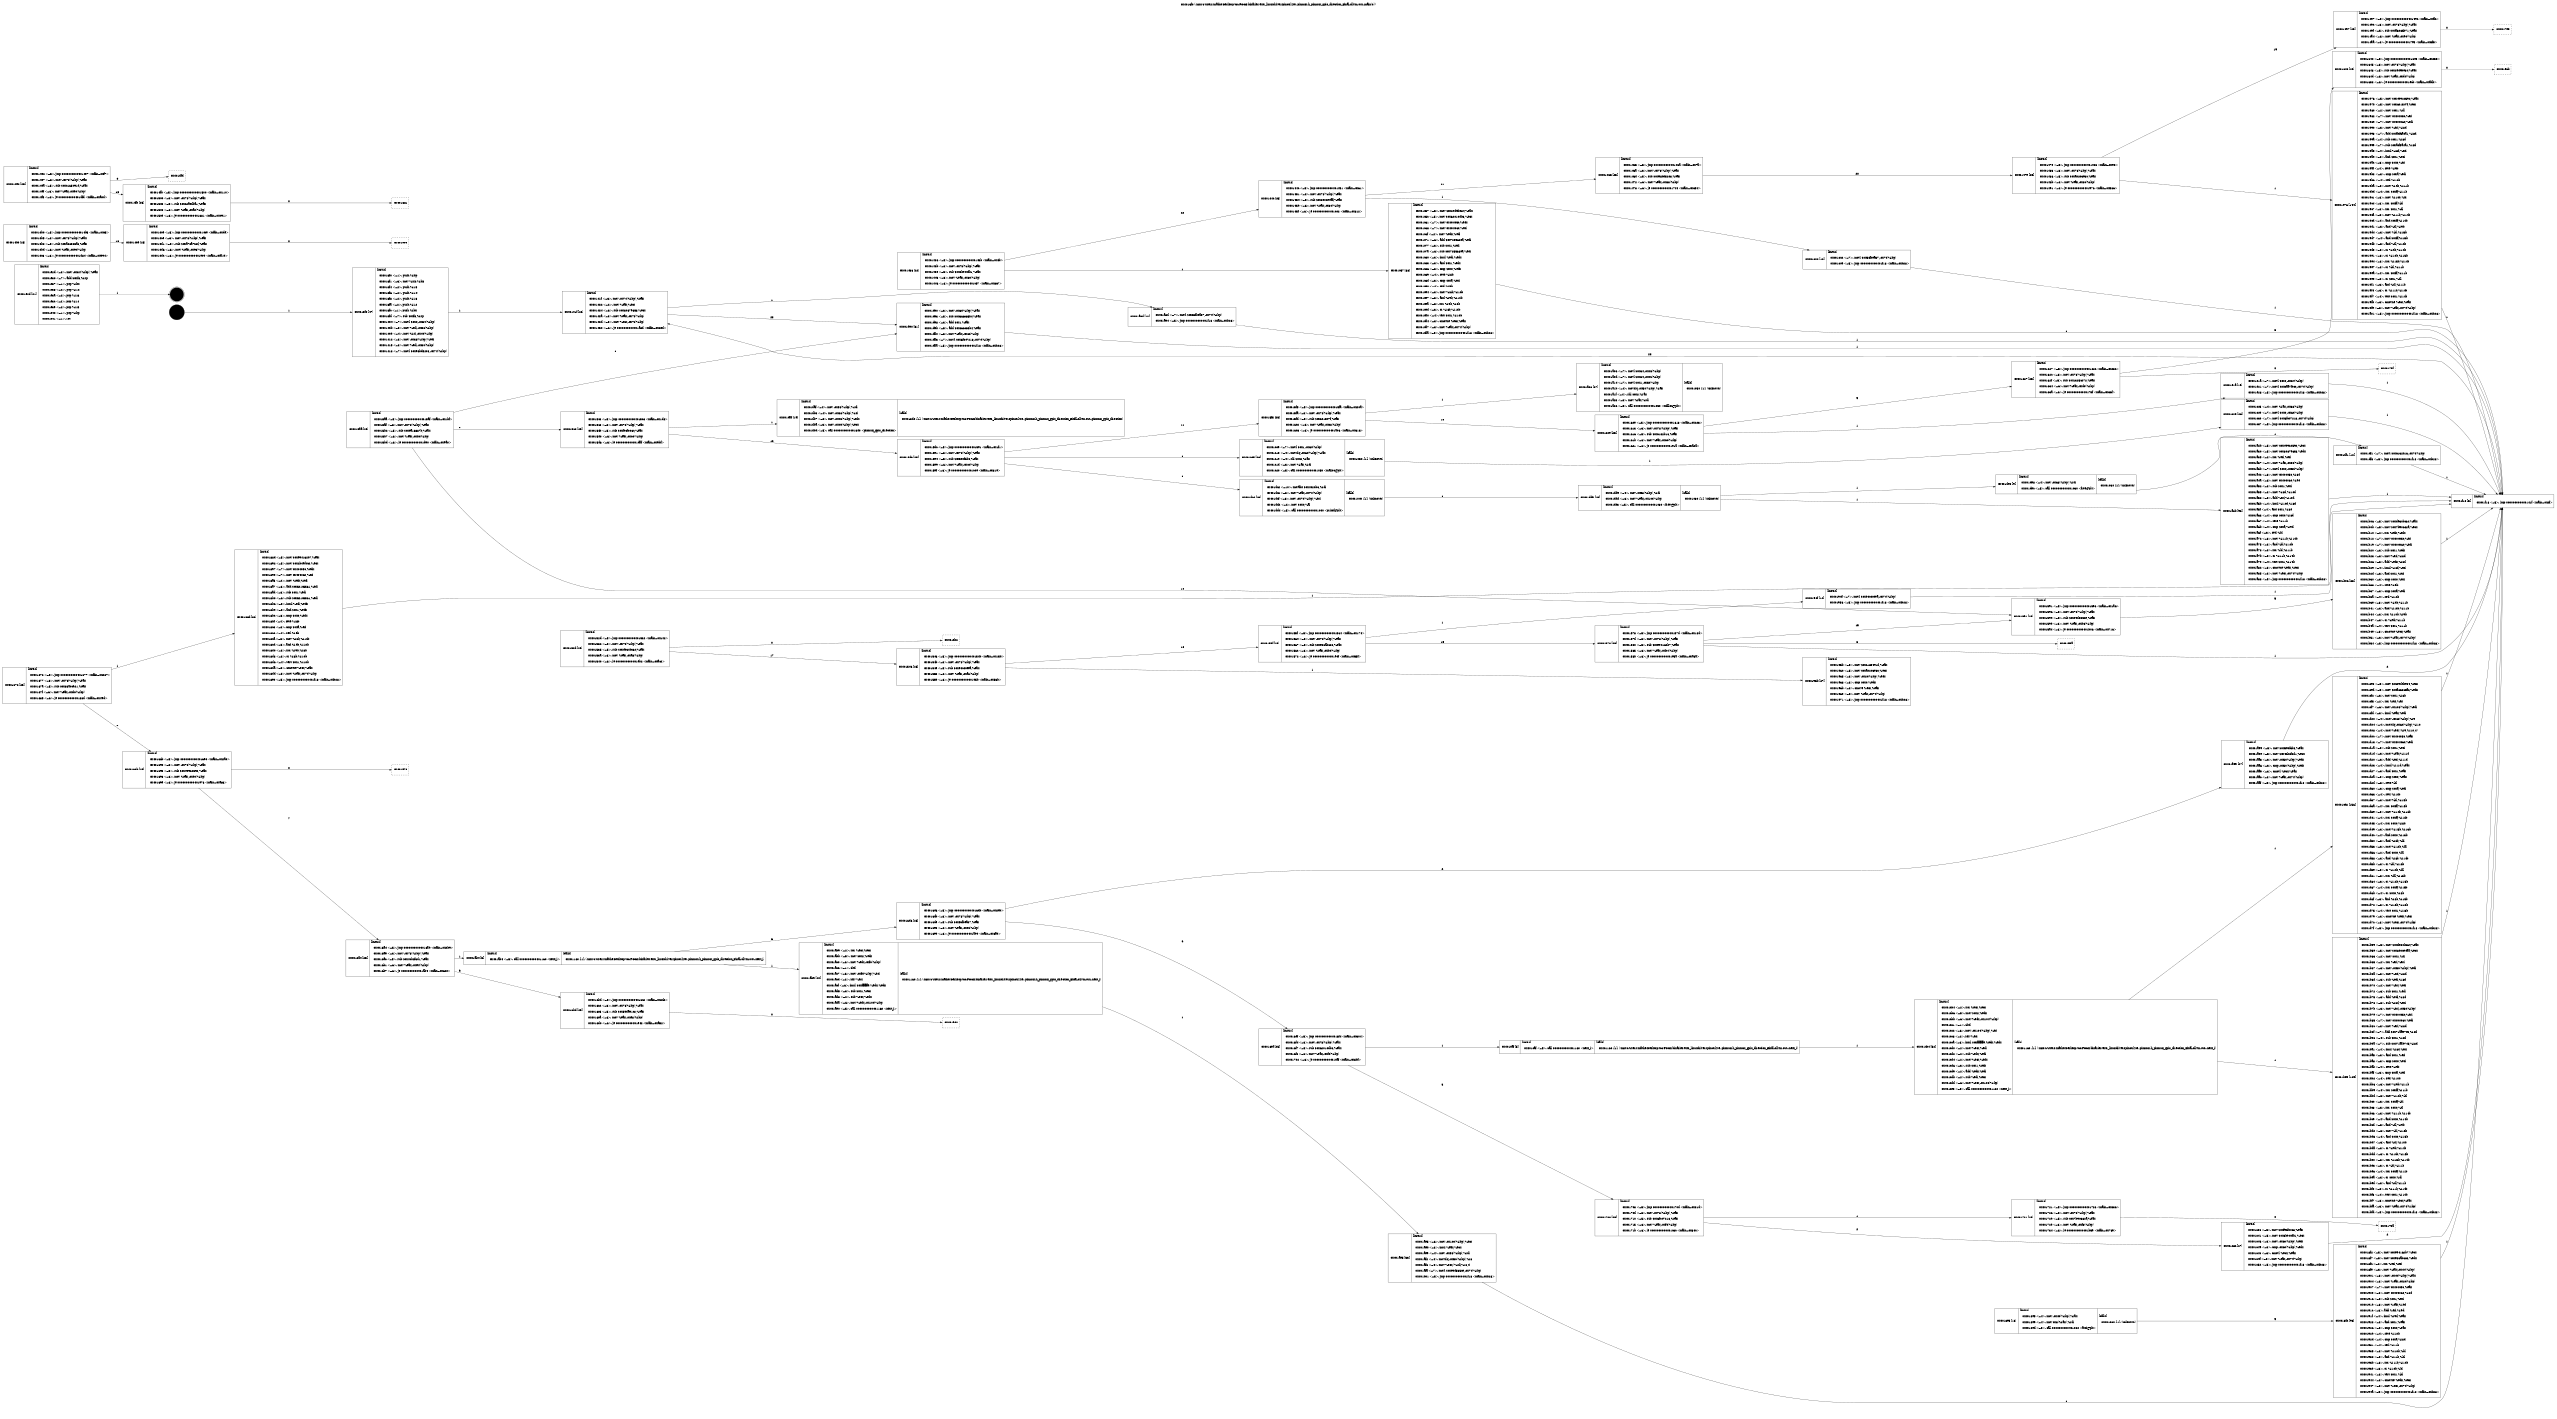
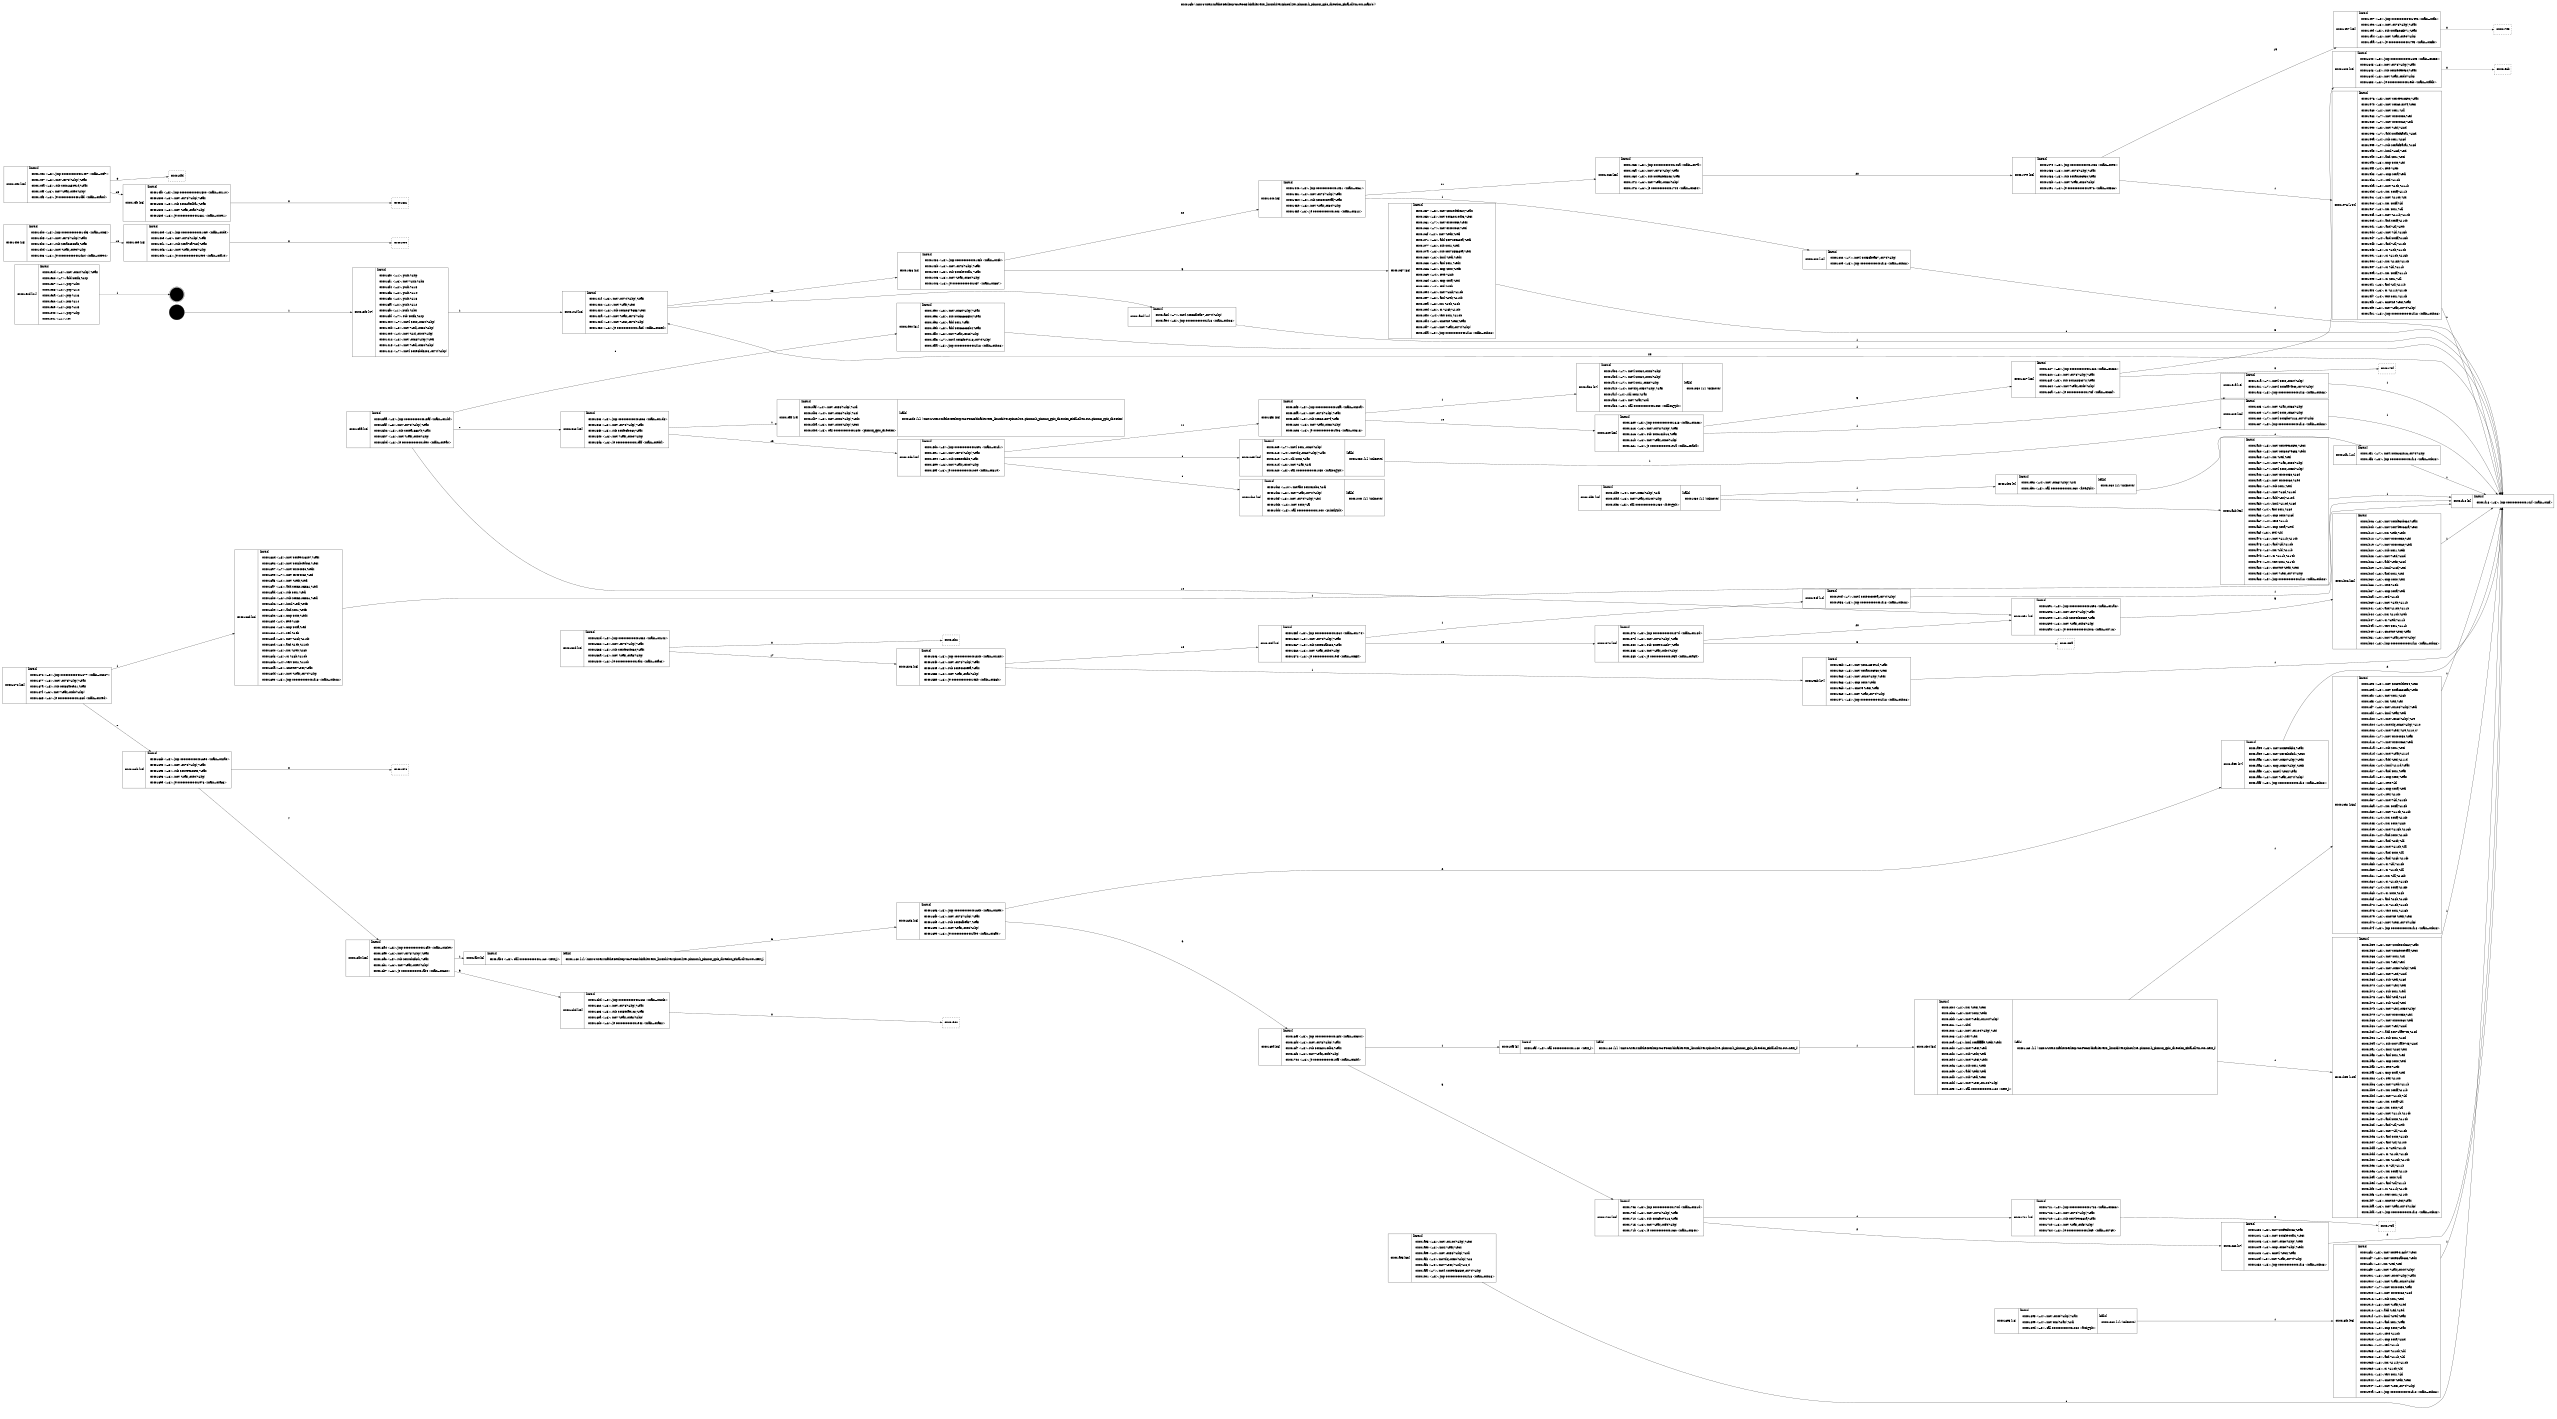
edge "0x401436 [22]" -> "0x401c57 [88]": label " 1" -> " 5"
edge "0x40141f [23]" -> "0x401d90 [31]": now "0x40141f [23]" -> "0x401436 [22]"
edge "0x401dc2 [23]" -> "0x401dd9 [15]": removed, label "1"
edge "0x401578 [25]" -> "0x401591 [25]": label " 15" -> " 20"
edge "0x401578 [25]" -> "0x401f18 [5]": now "0x40195b [27]" -> "0x401f18 [5]"
node "0x401ab9 [44]": removed
edge "0x4018e5 [13]" -> "0x4018f2 [93]": label " 9" -> " 1"
